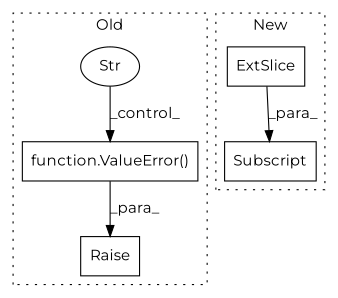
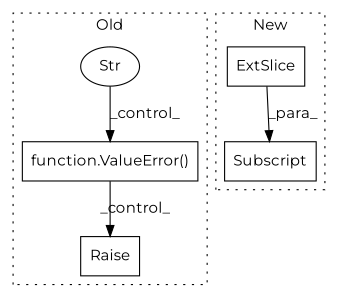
edge "function.ValueError()" -> "Raise": label "_para_" -> "_control_"
